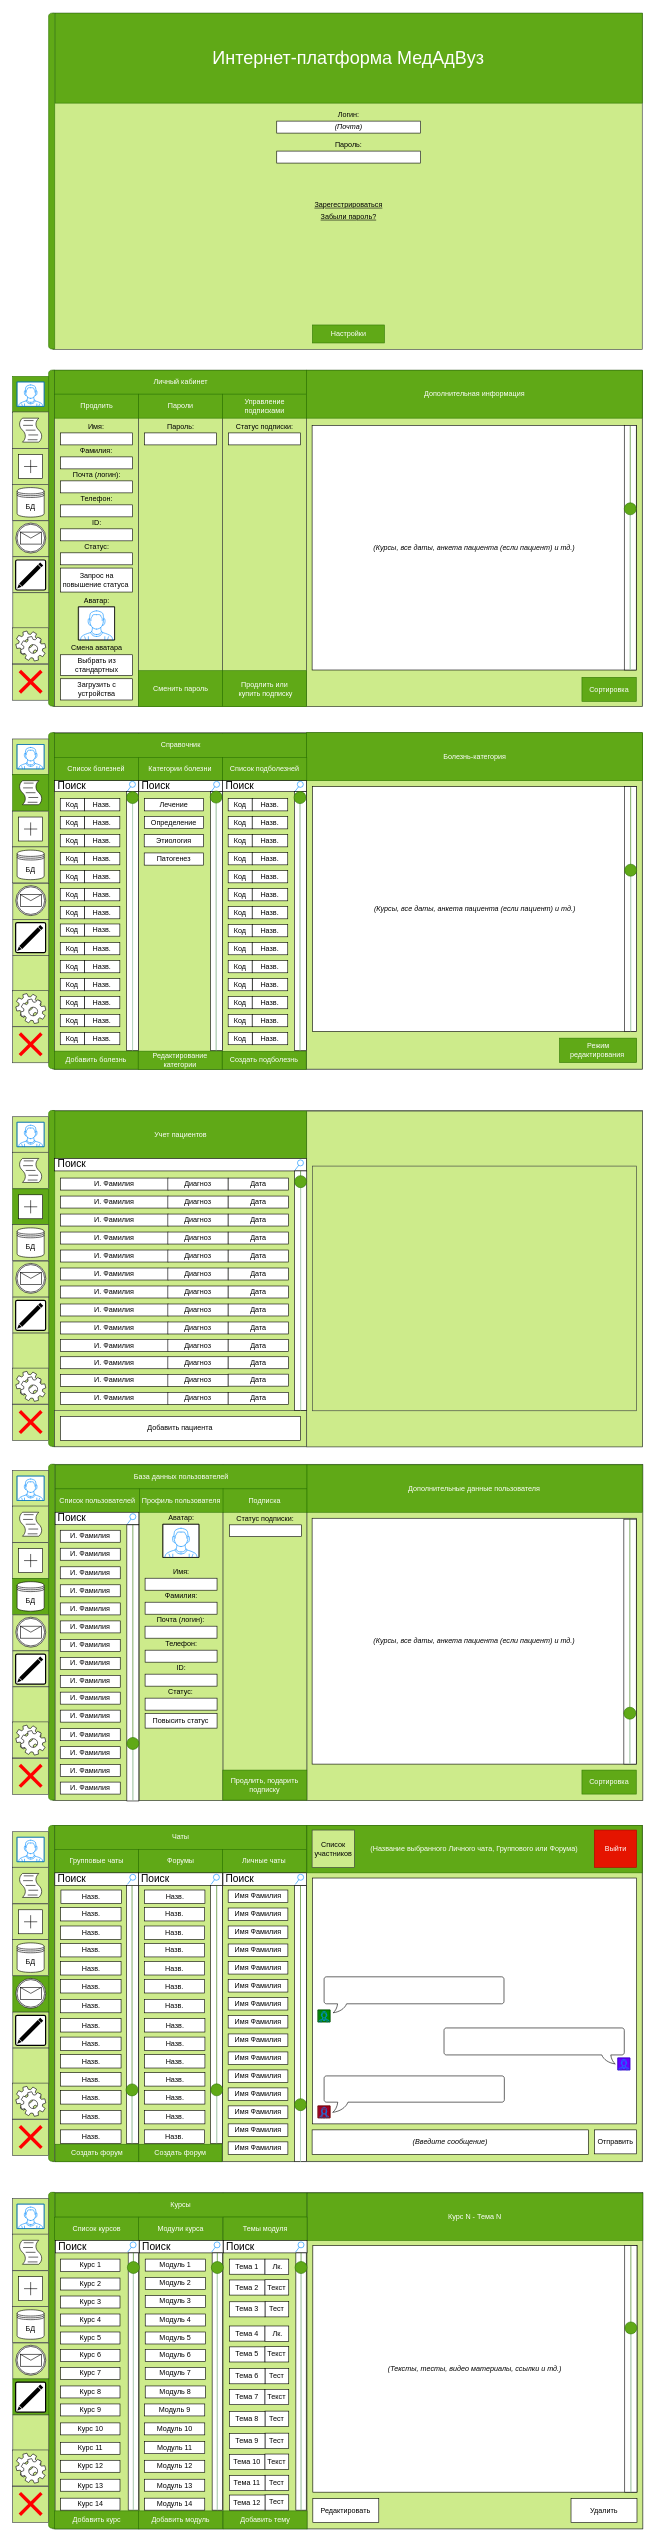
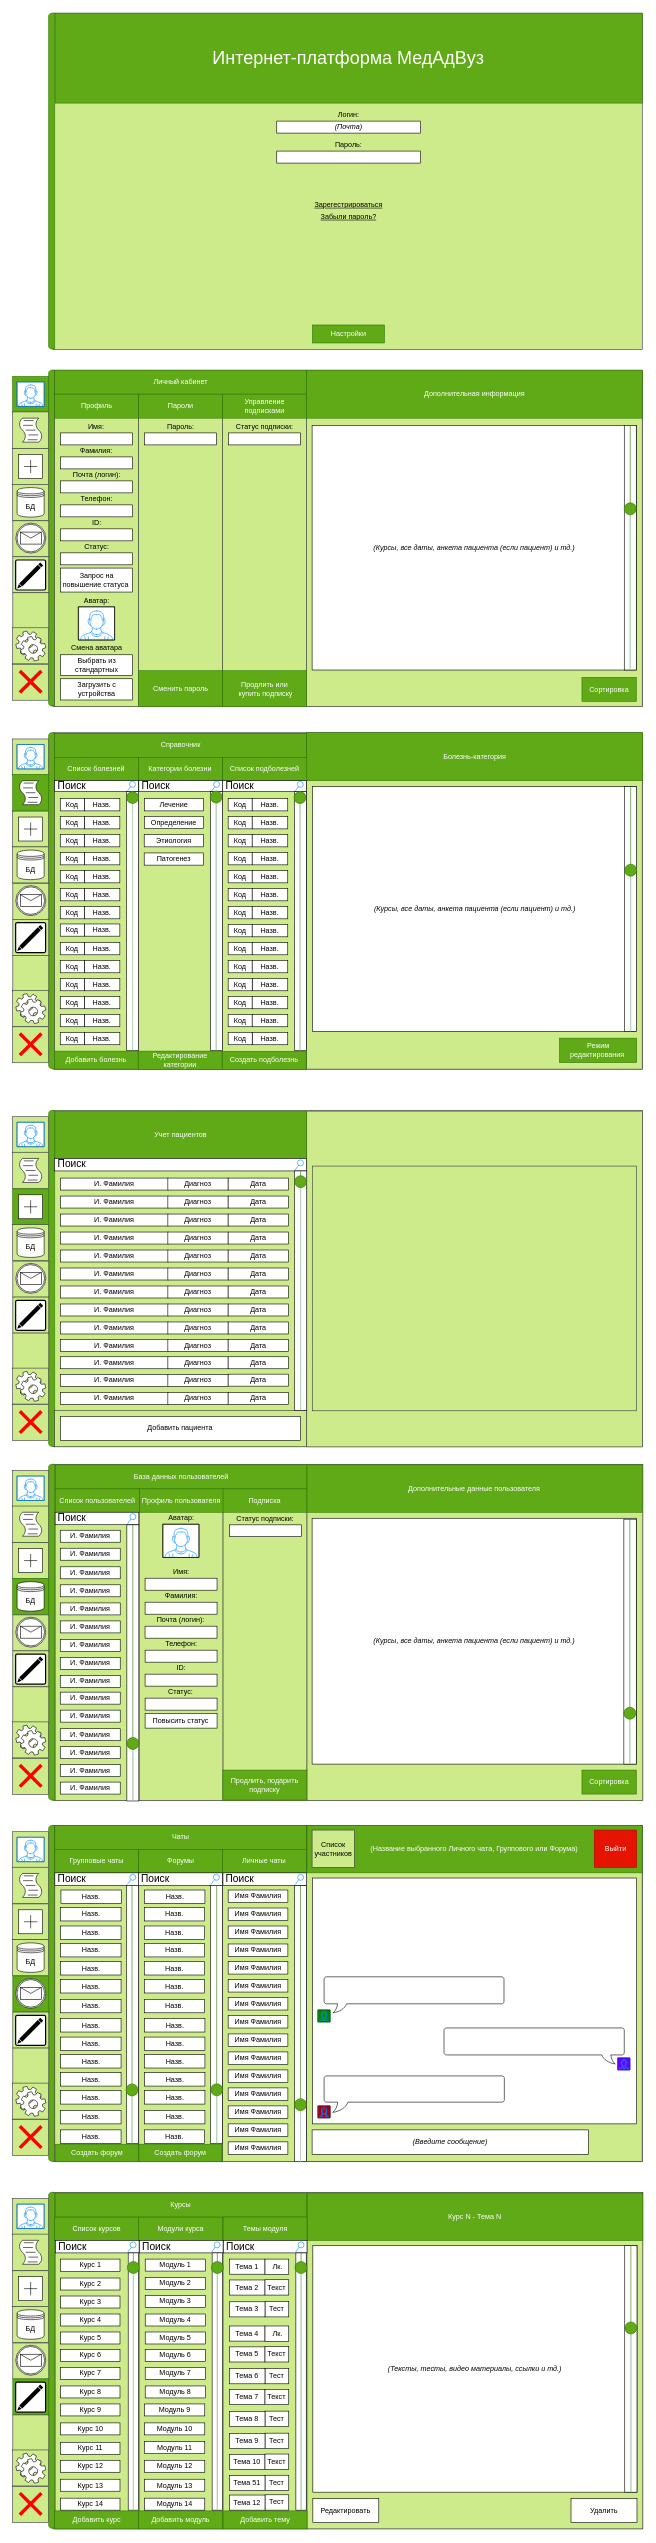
node "Продлить": label "Продлить" -> "Профиль"
node "Отправить": removed
node "Тема 11": label "Тема 11" -> "Тема 51"
